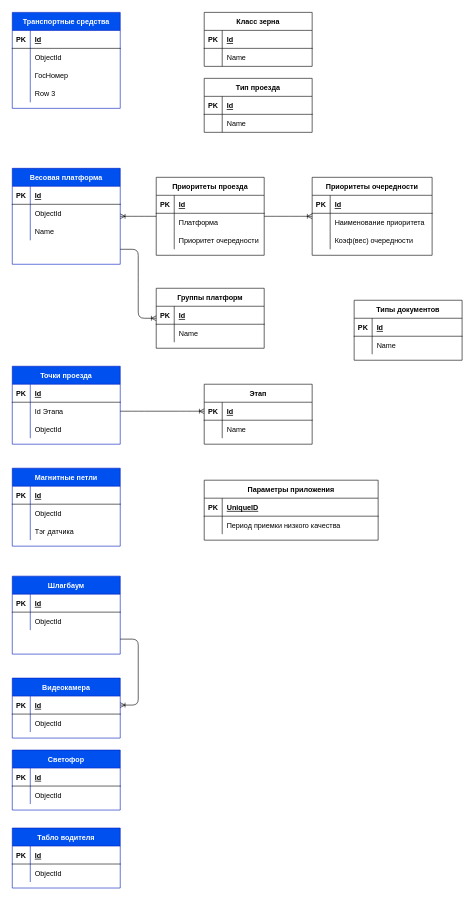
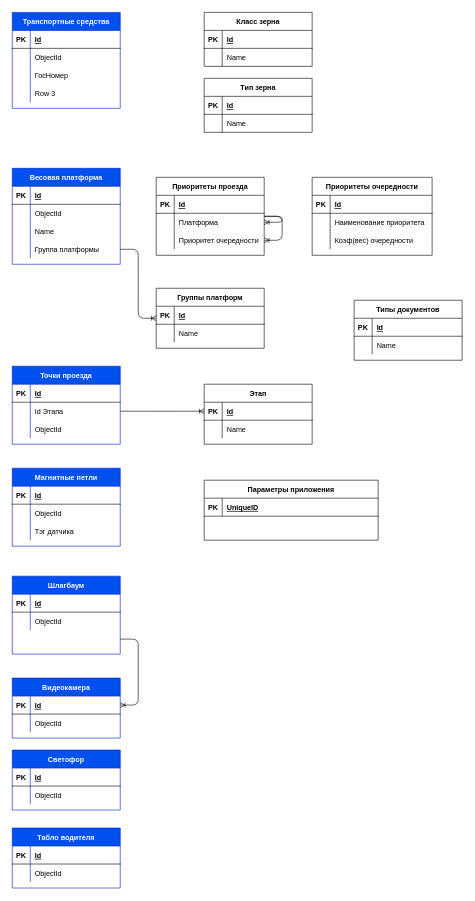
node "Тип проезда": label "Тип проезда" -> "Тип зерна"
edge "Приоритеты проезда" -> "Весовая платформа": now "Приоритеты проезда" -> "Приоритет очередности"
edge "Приоритеты проезда" -> "Приоритеты очередности": now "Приоритеты проезда" -> "Платформа"
node "Группа платформы": added
node "Период приемки низкого качества": removed
